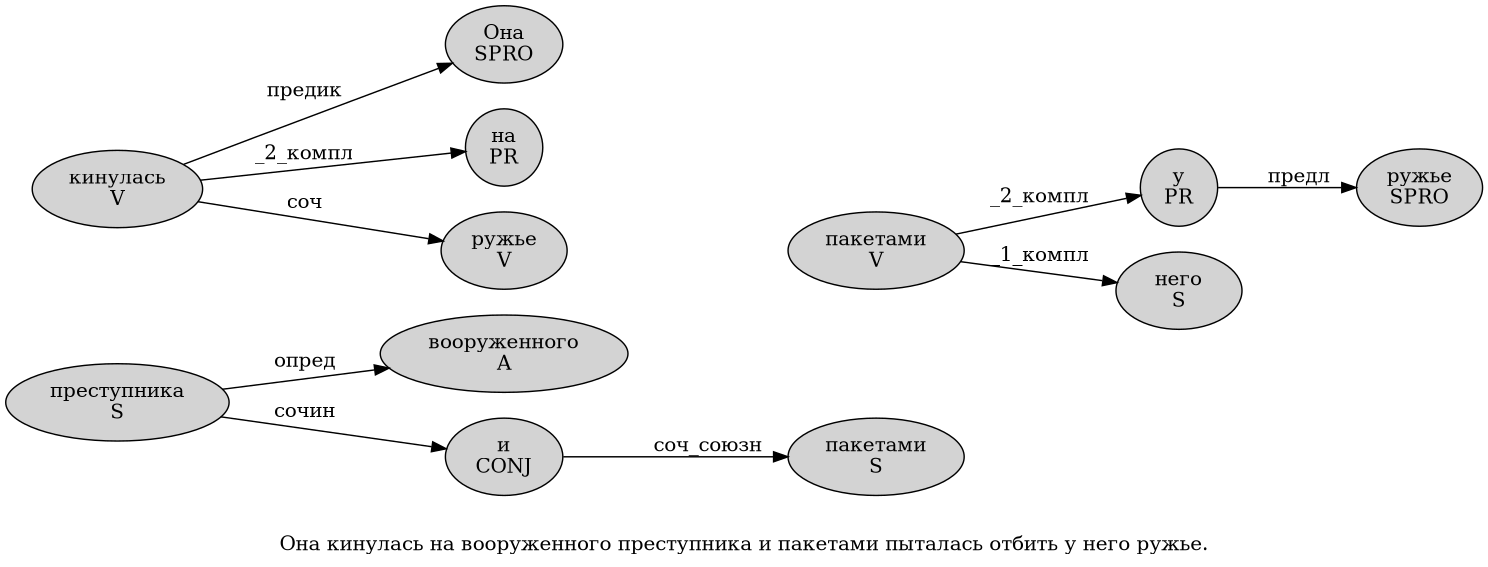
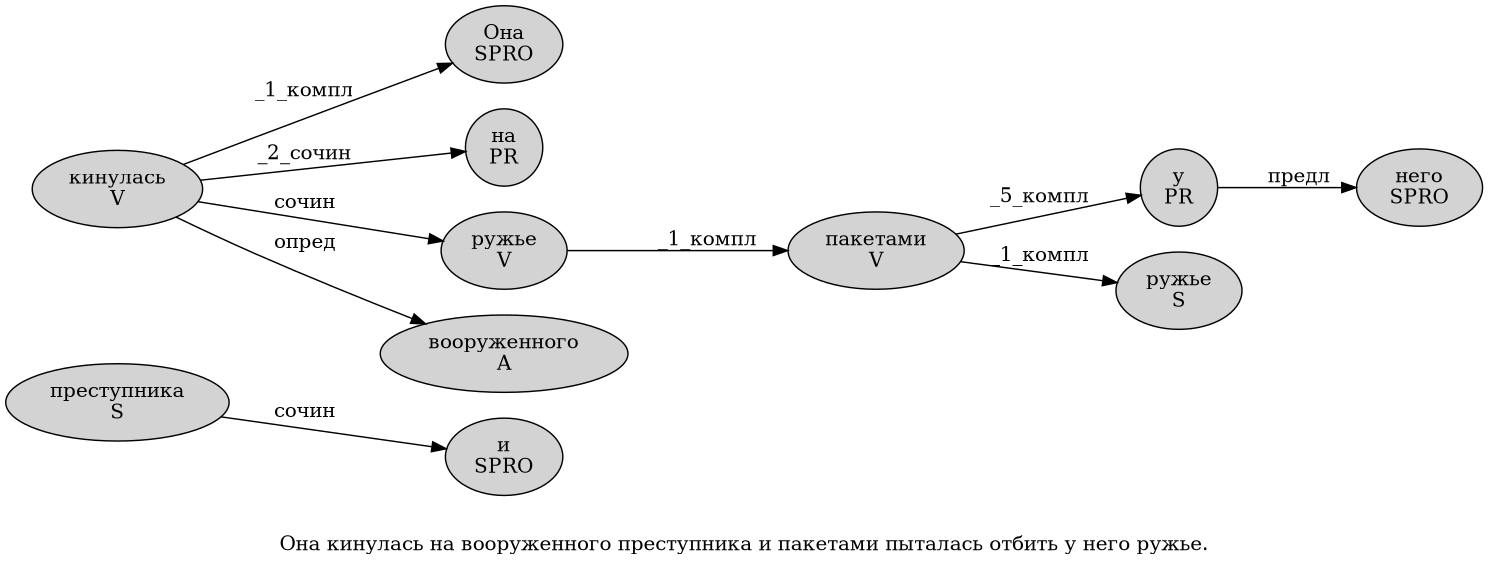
edge "кинулась V" -> "Она SPRO": label "предик" -> "_1_компл"
edge "кинулась V" -> "на PR": label "_2_компл" -> "_2_сочин"
node "ружье SPRO": label "ружье SPRO" -> "него SPRO"
edge "пакетами V" -> "у PR": label "_2_компл" -> "_5_компл"
edge "кинулась V" -> "ружье V": label "соч" -> "сочин"
edge "ружье V" -> "пакетами V": added, label "_1_компл"
node "него S": label "него S" -> "ружье S"
edge "преступника S" -> "вооруженного A": now "кинулась V" -> "вооруженного A"
node "и CONJ": label "и CONJ" -> "и SPRO"
node "пакетами S": removed
